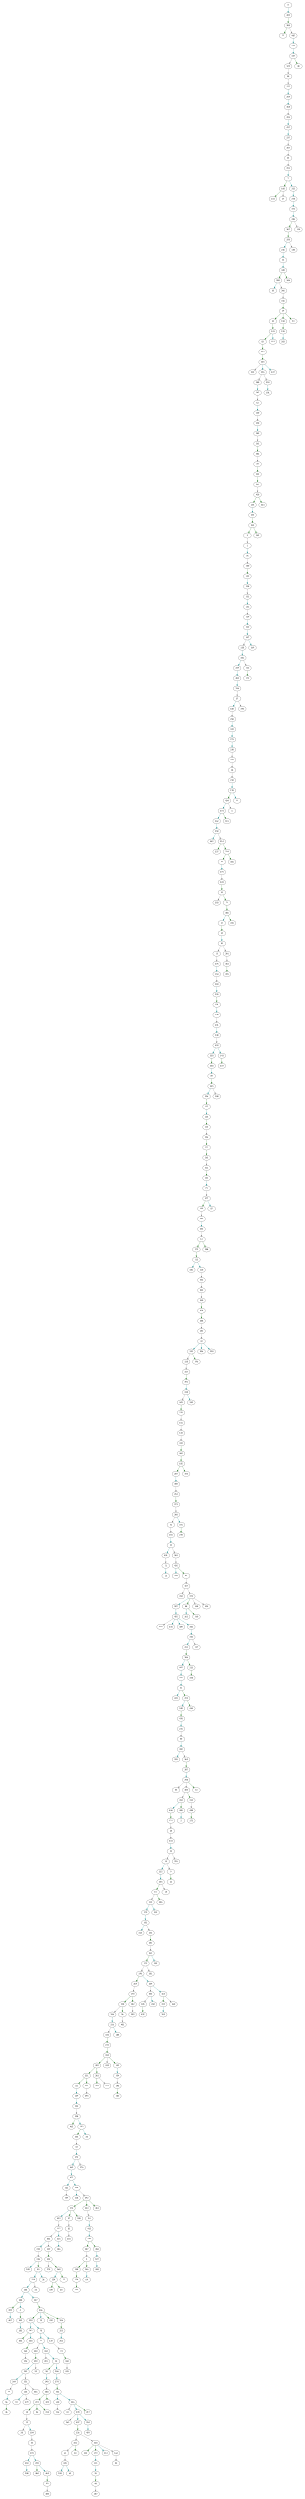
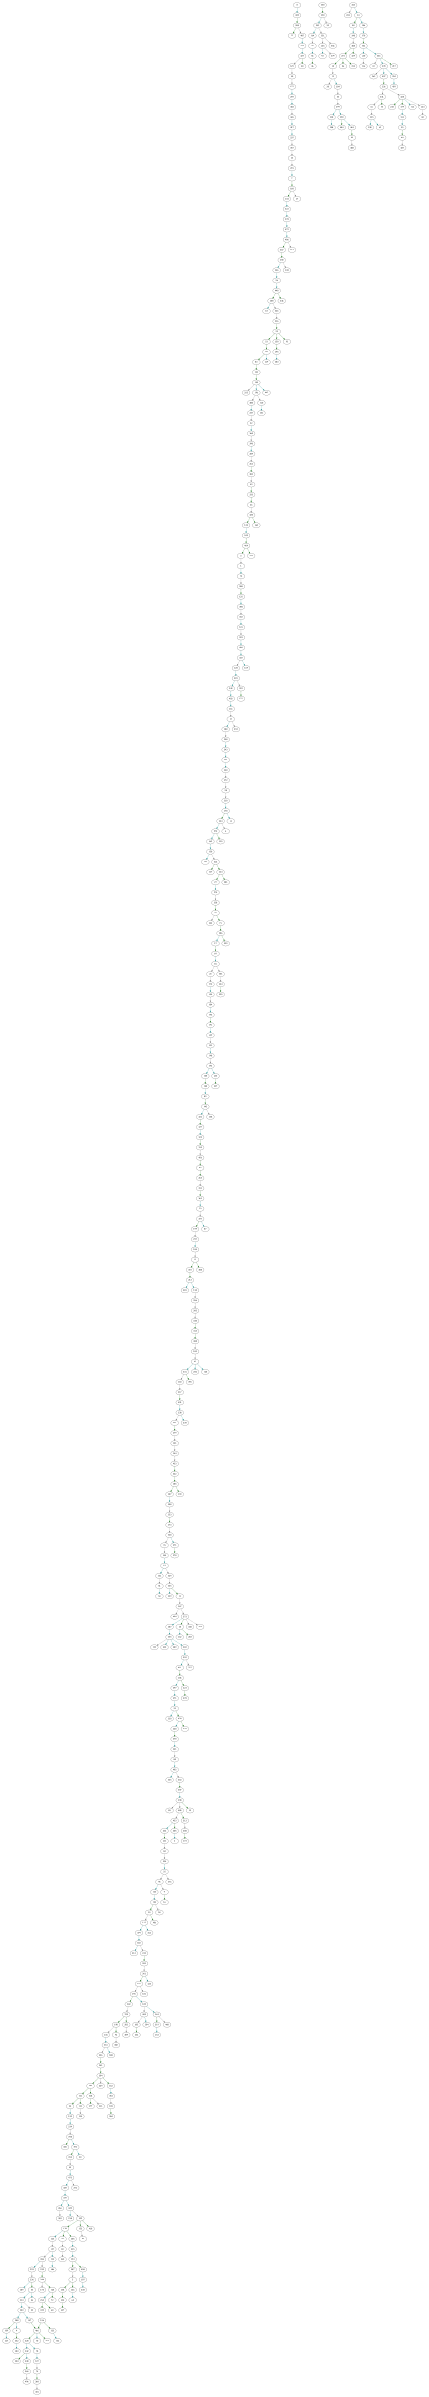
edge "7" -> "322": now "134" -> "322"
edge "94" -> "415": now "205" -> "415"
edge "466" -> "126": reversed
node "21": removed
